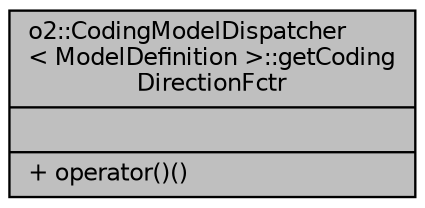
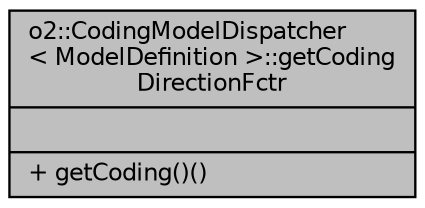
node "o2::CodingModelDispatcher": text "+ operator()()" -> "+ getCoding()()"
